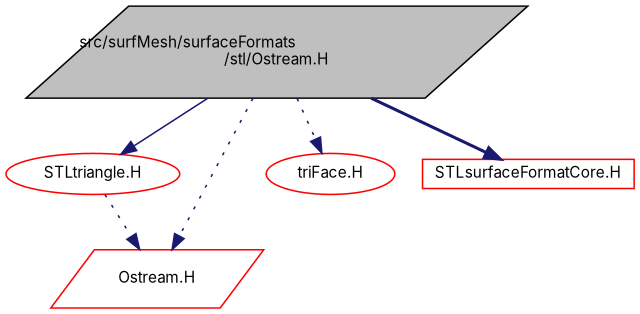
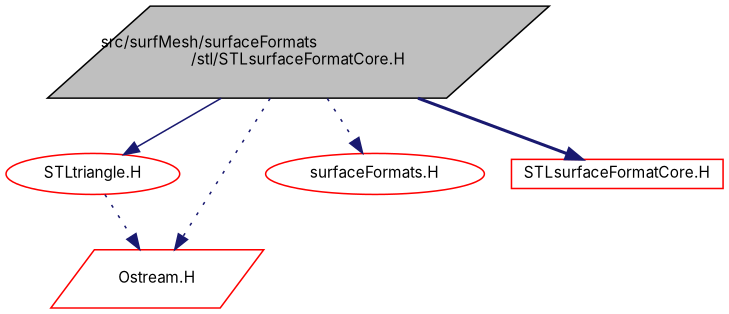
node "src/surfMesh/surfaceFormats /stl/Ostream.H": label "src/surfMesh/surfaceFormats /stl/Ostream.H" -> "src/surfMesh/surfaceFormats /stl/STLsurfaceFormatCore.H"
node "triFace.H": label "triFace.H" -> "surfaceFormats.H"
